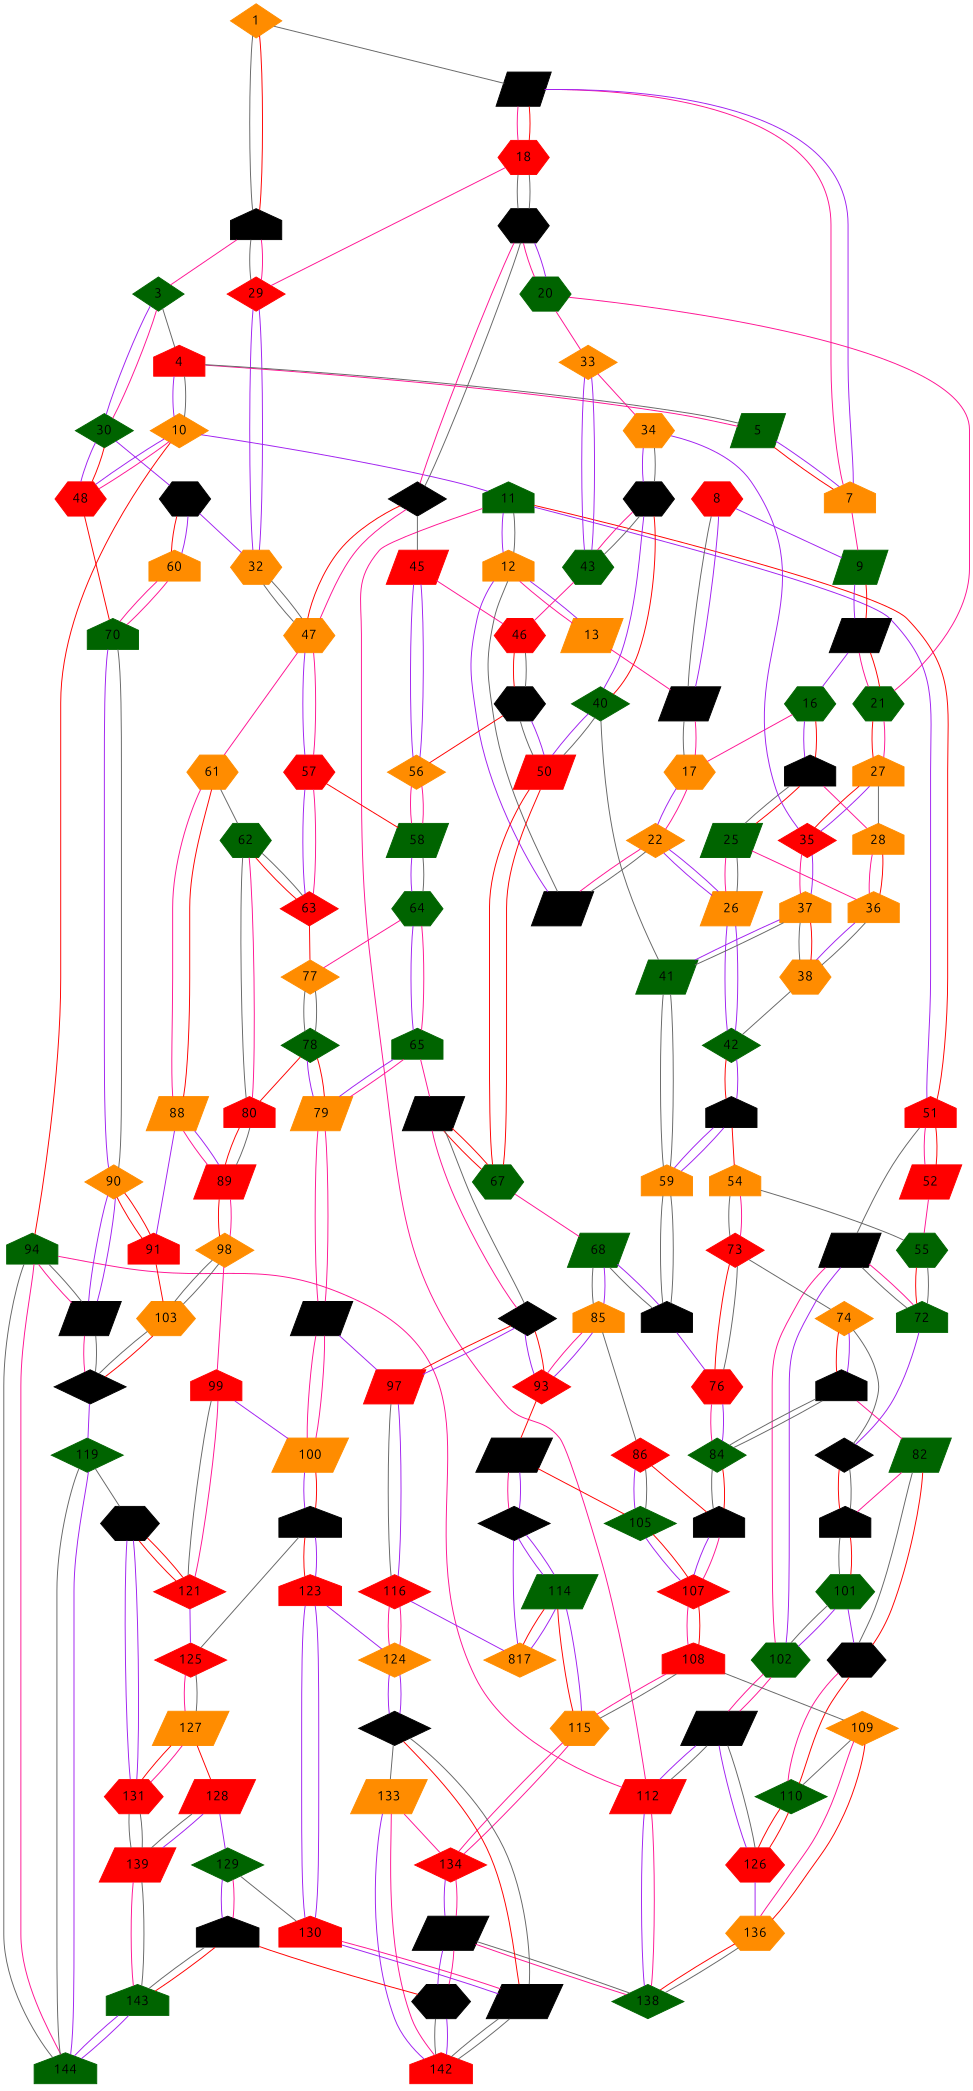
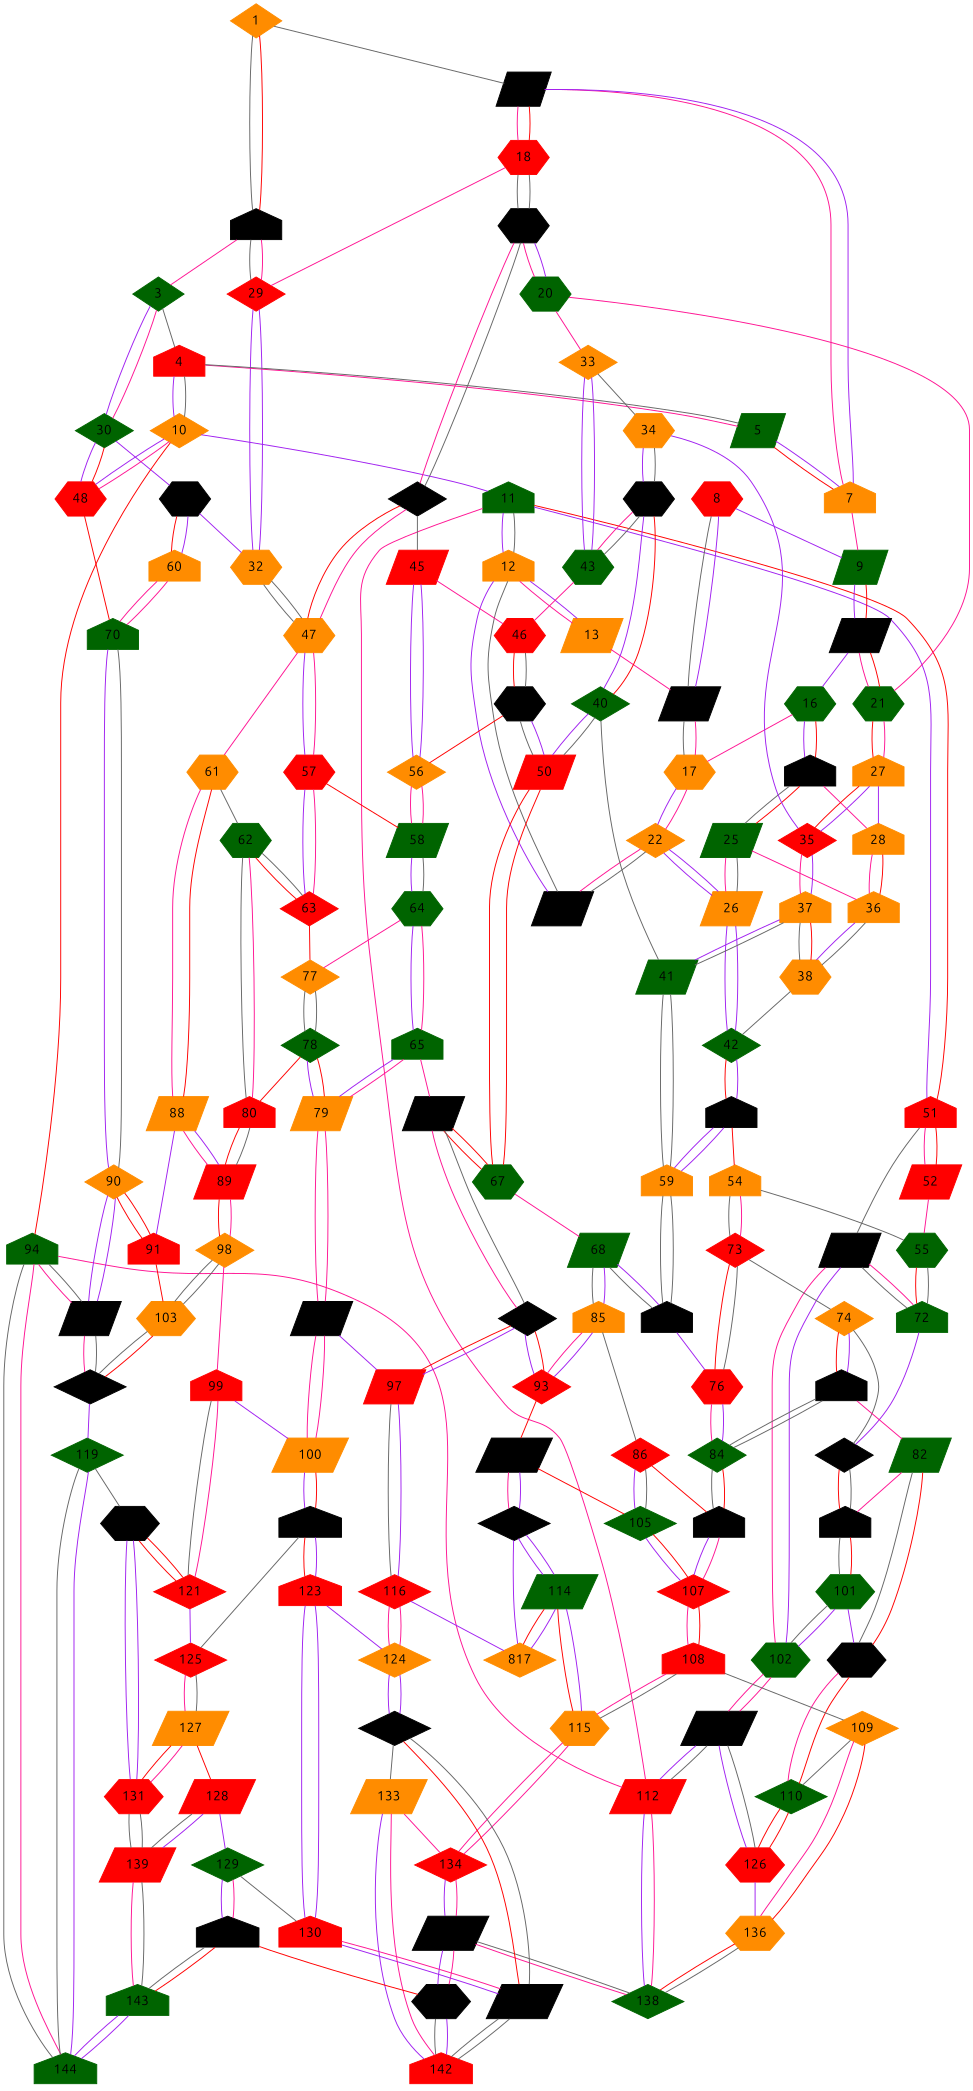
edge "33" -- "34": color deeppink -> gray40
edge "27" -- "28": color gray40 -> purple
